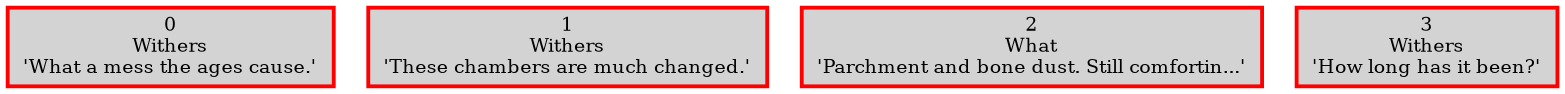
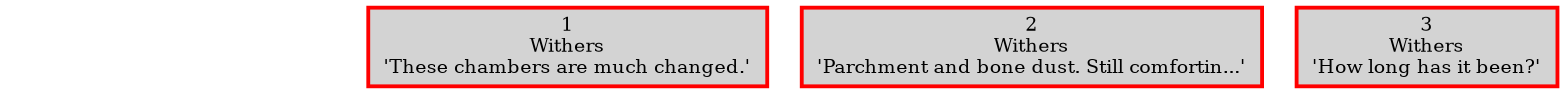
node "0 Withers 'What a mess the ages cause.'": removed
node "2 What 'Parchment and bone dust. Still comfortin...'": label "2 What 'Parchment and bone dust. Still comfortin...'" -> "2 Withers 'Parchment and bone dust. Still comfortin...'"
